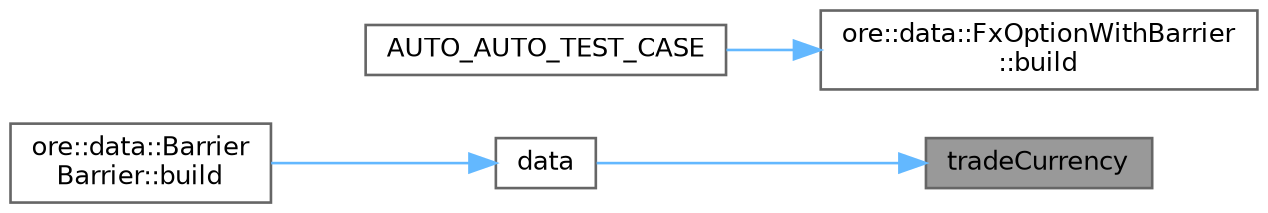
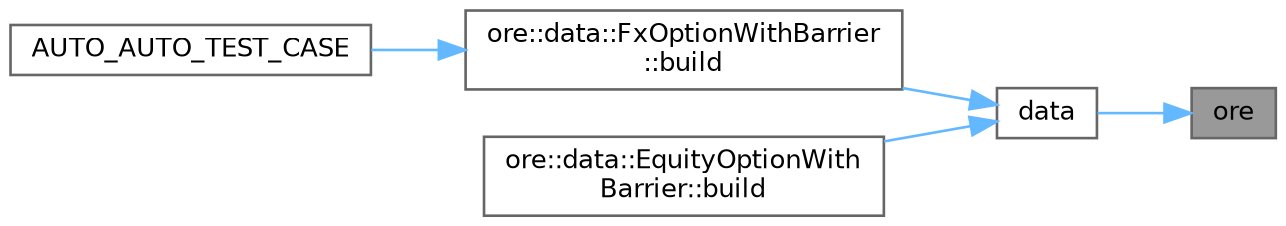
edge "ore::data::FxOptionWithBarrier ::build" -> "data": added
node "ore::data::Barrier Barrier::build": label "ore::data::Barrier Barrier::build" -> "ore::data::EquityOptionWith Barrier::build"
node "tradeCurrency": label "tradeCurrency" -> "ore"
